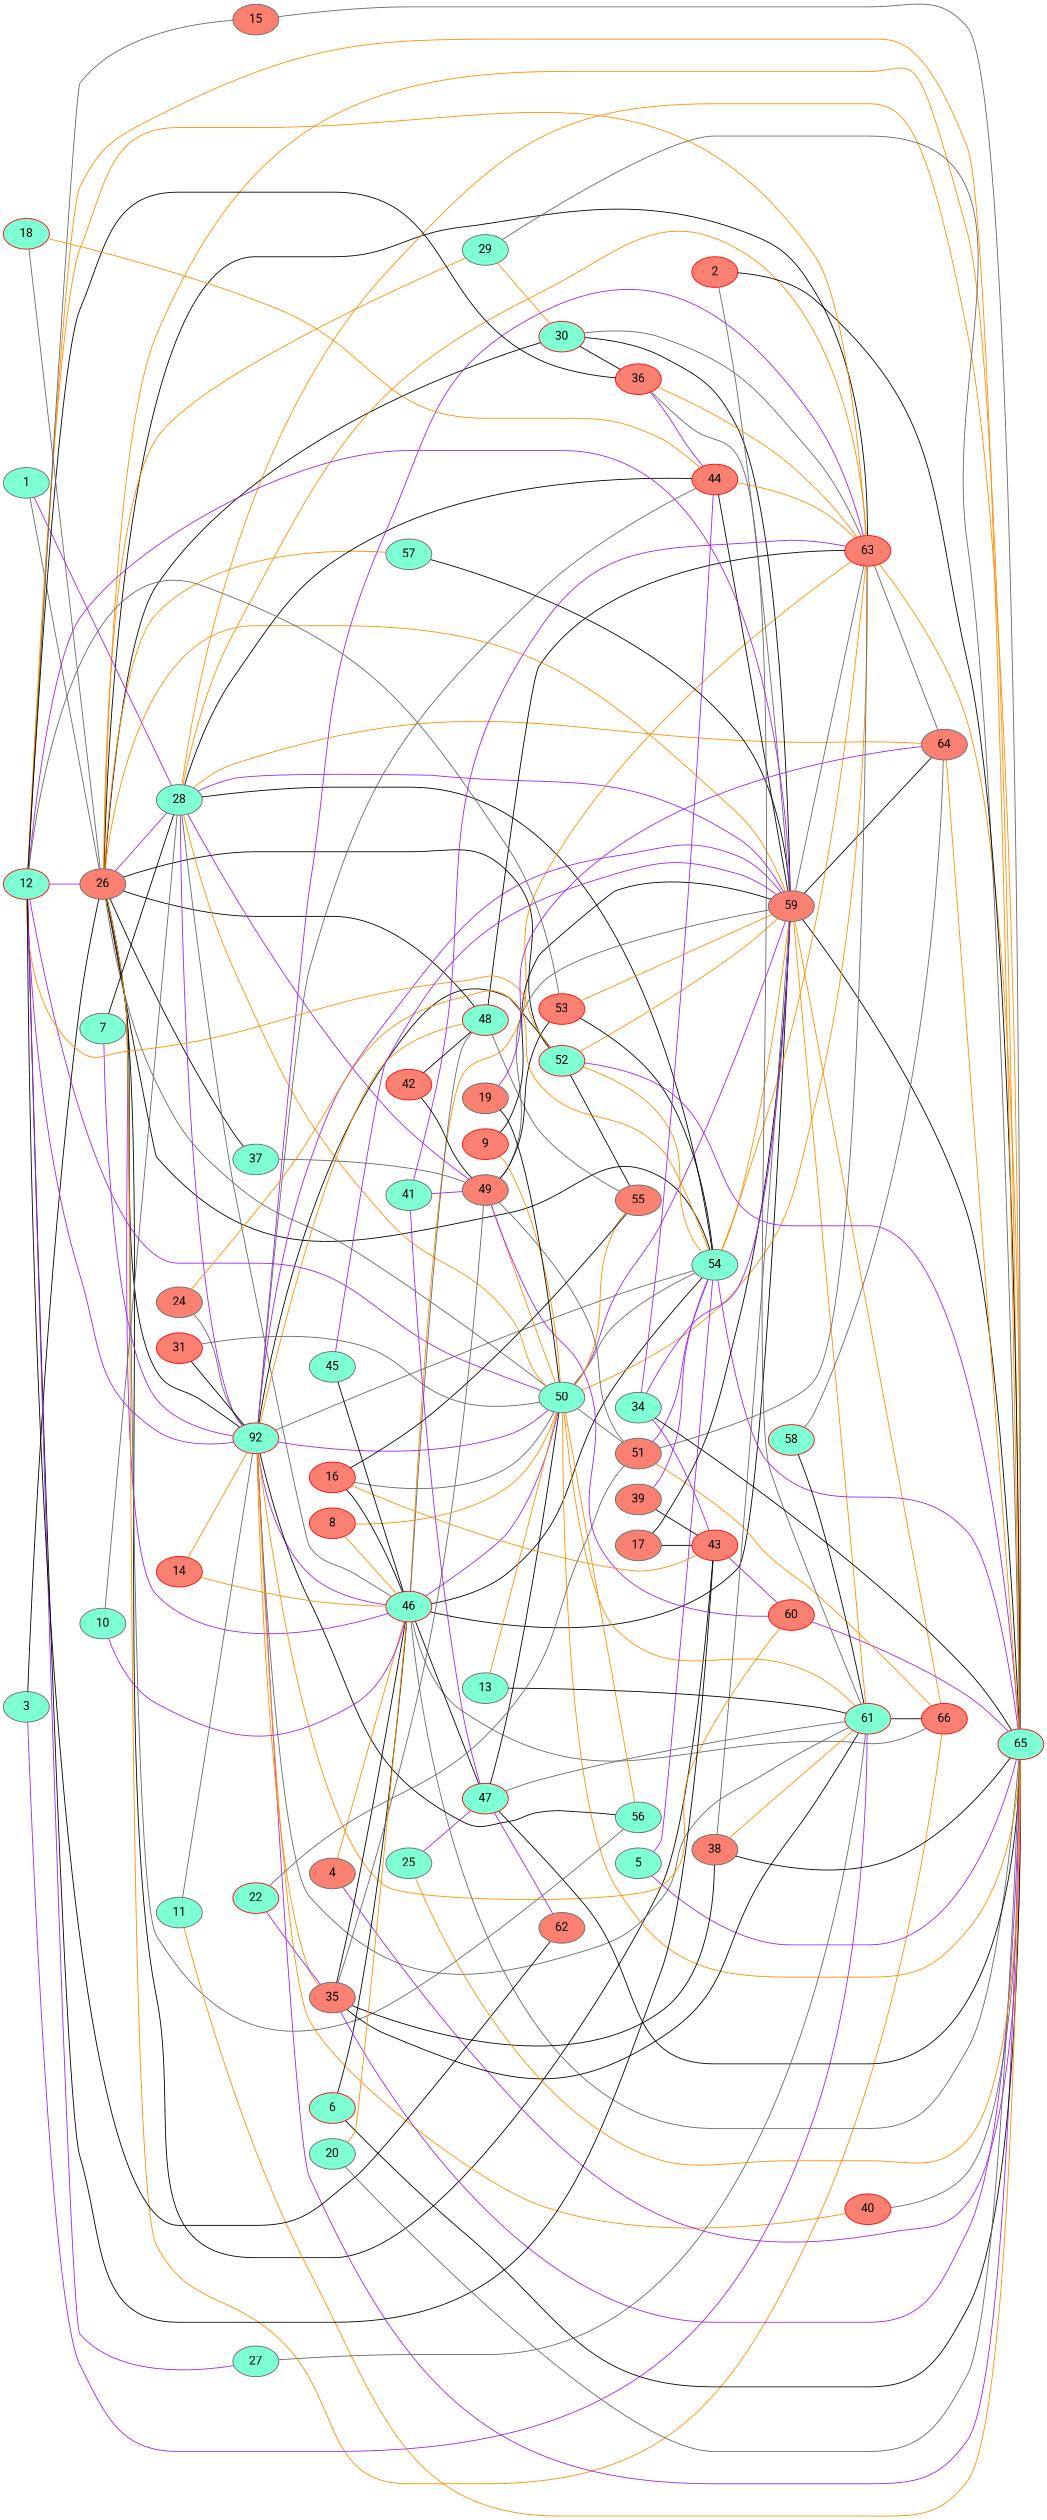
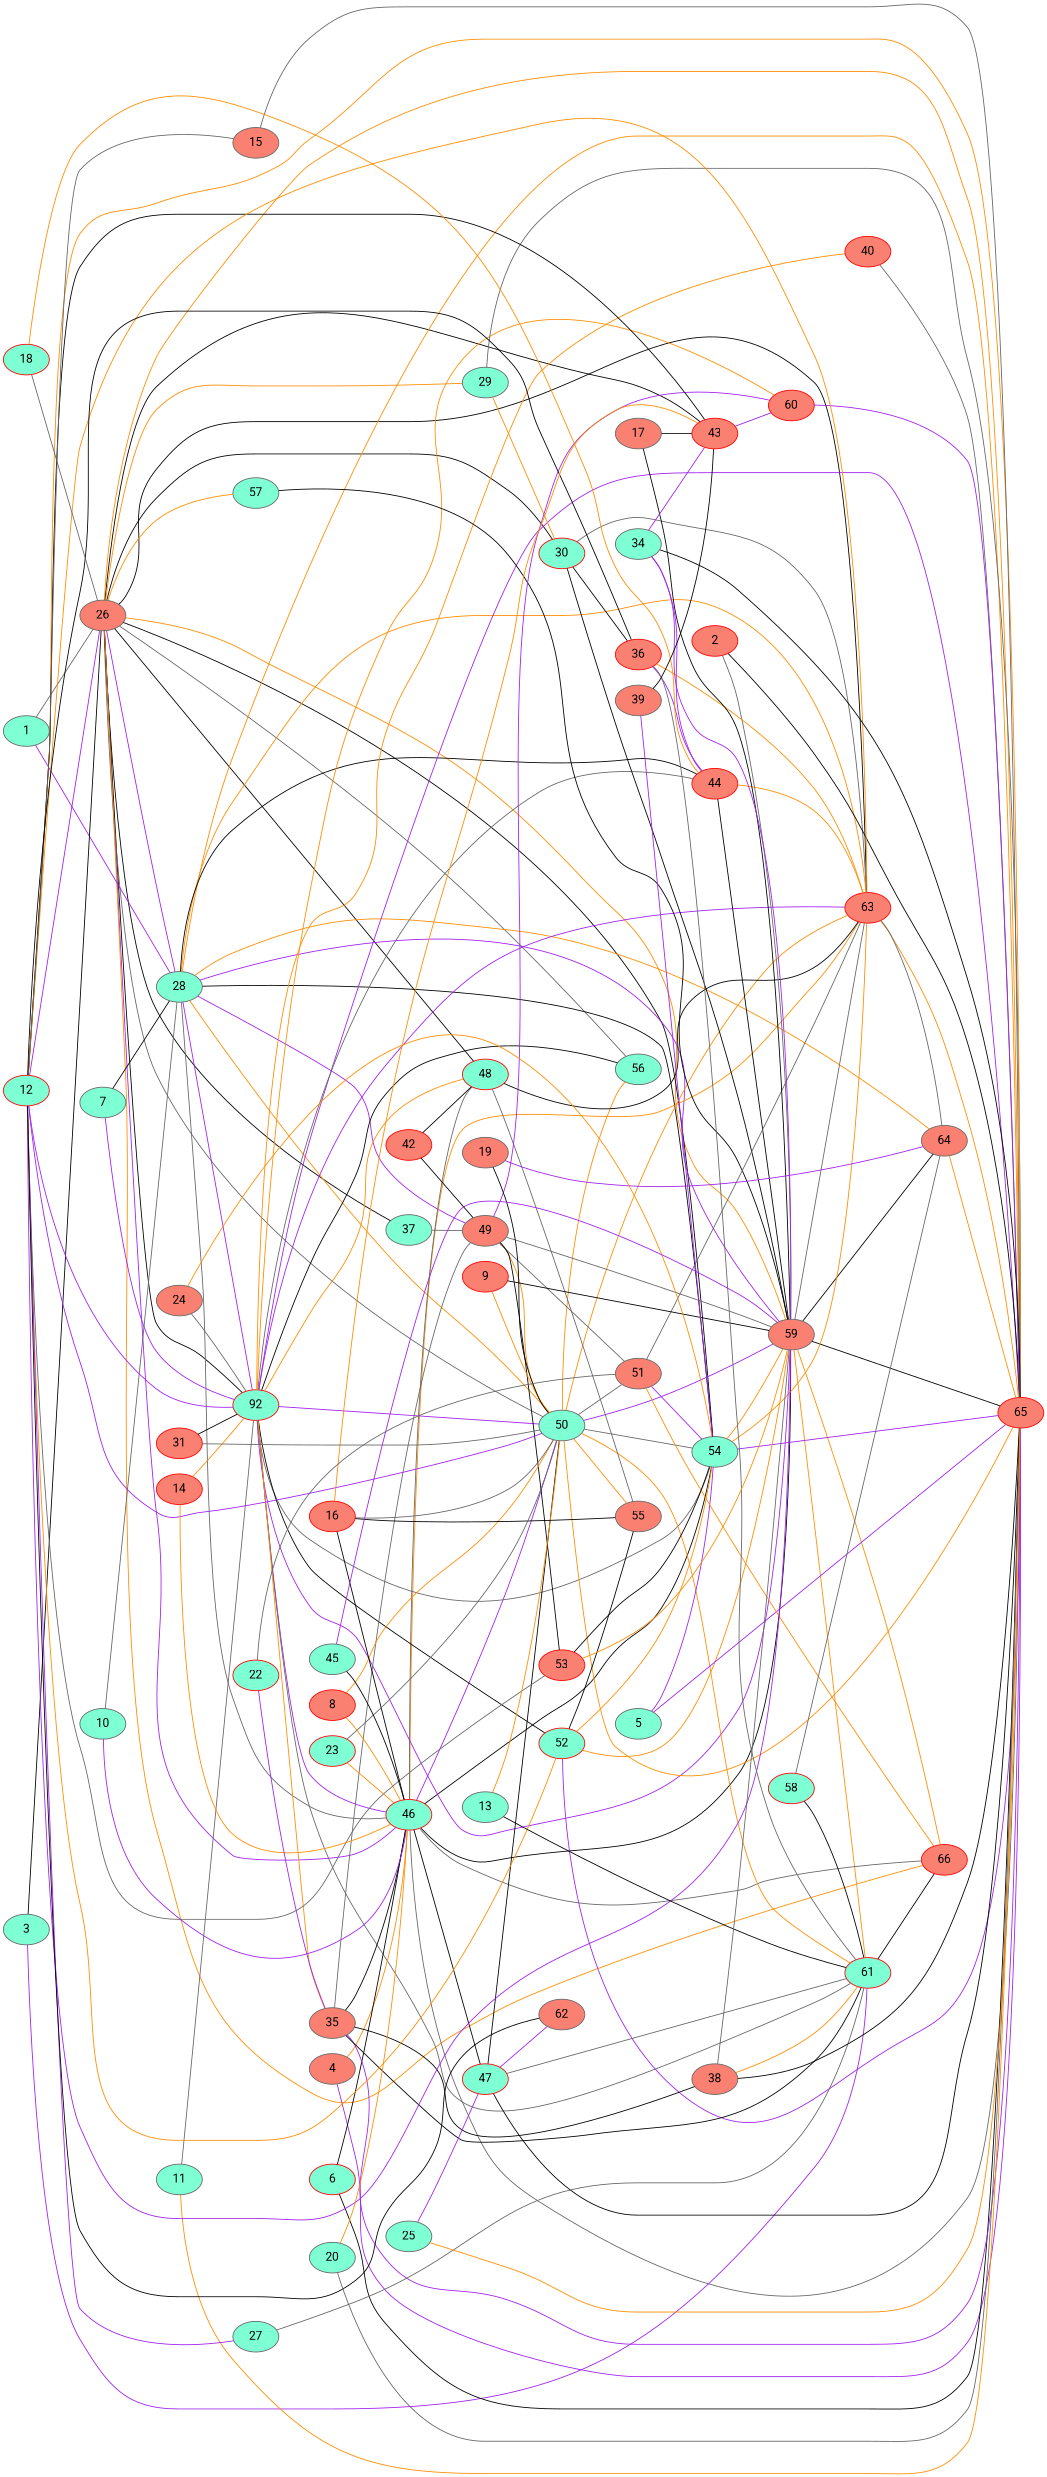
edge "26" -- "52": removed
node "41": removed
node "65": fillcolor aquamarine -> salmon
node "23": added
